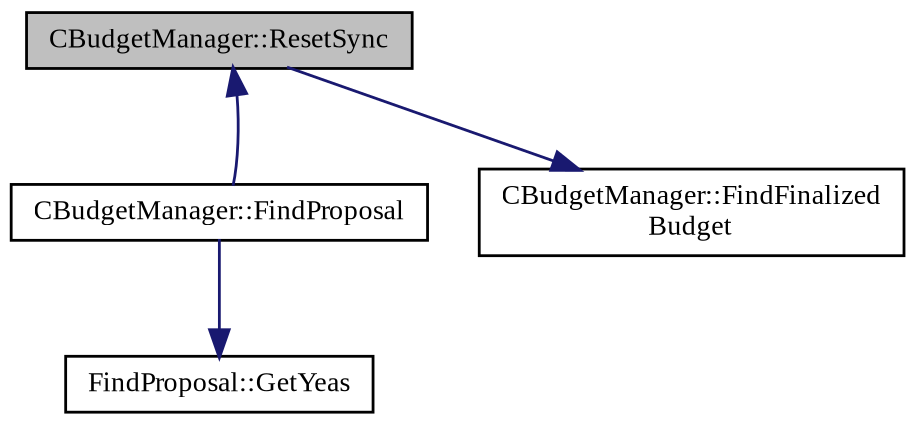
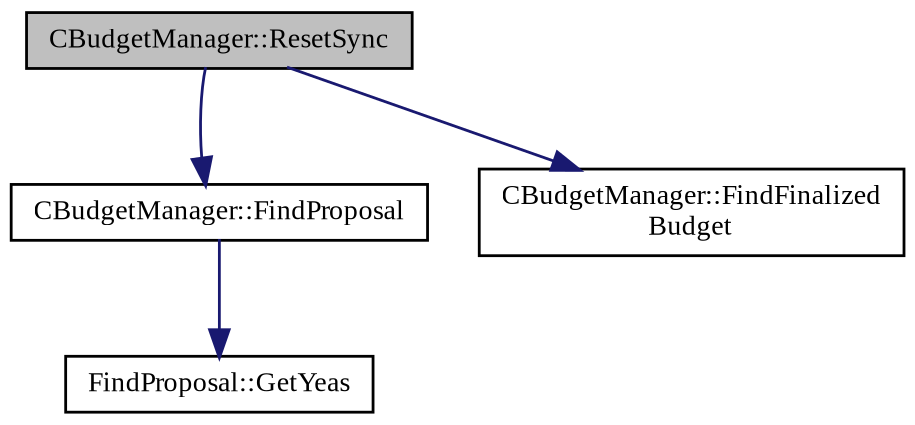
edge "CBudgetManager::FindProposal" -> "CBudgetManager::ResetSync": reversed
